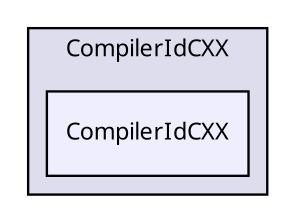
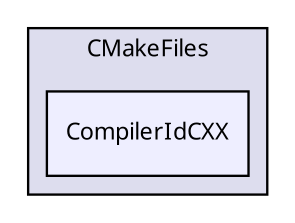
cluster "CompilerIdCXX": label "CompilerIdCXX" -> "CMakeFiles"
